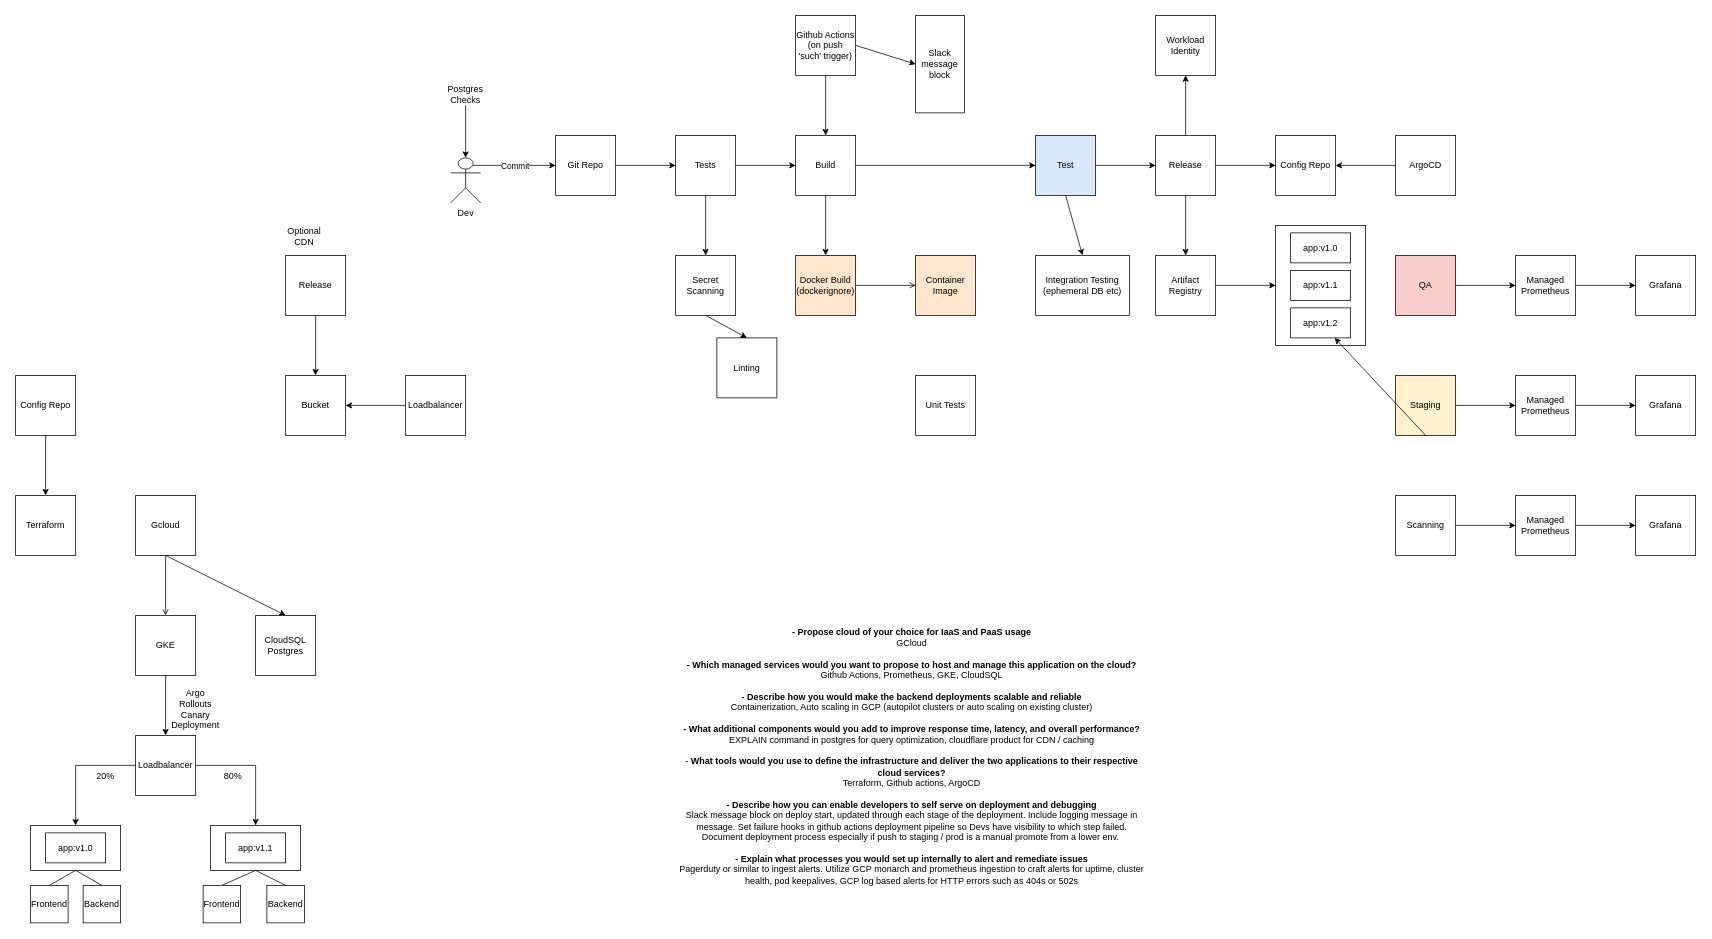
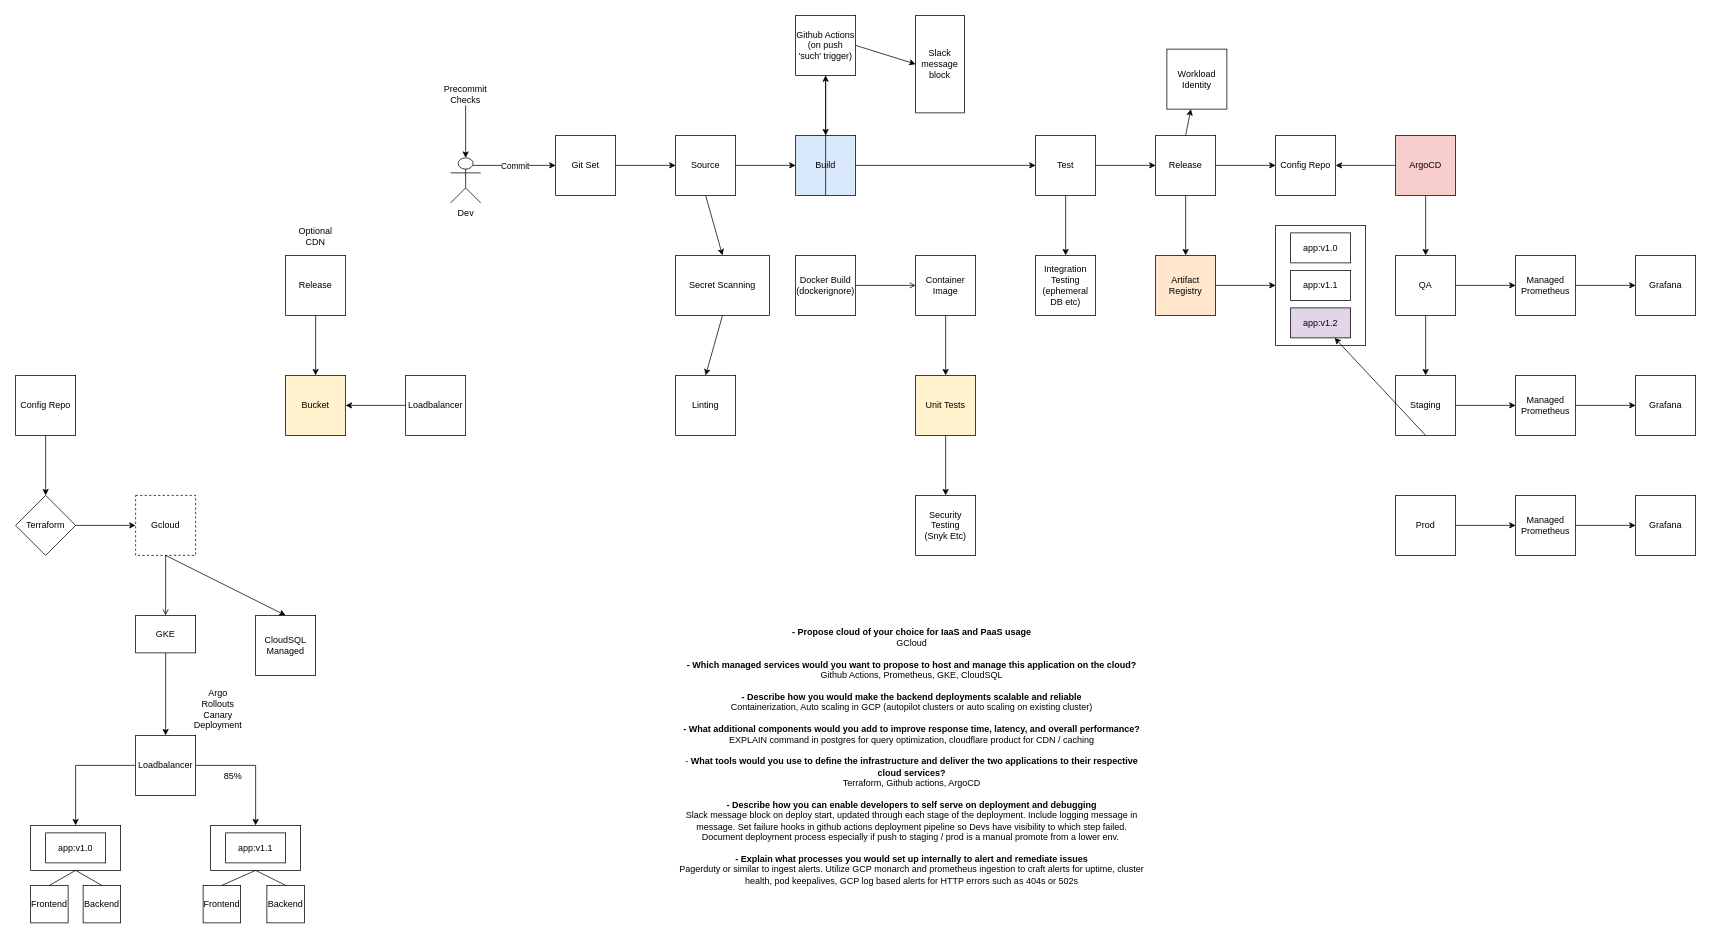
node "Workload Identity": moved (1185, 45) -> (1197, 79)
node "Postgres Checks": label "Postgres Checks" -> "Precommit Checks"
node "Git Repo": label "Git Repo" -> "Git Set"
node "Tests": label "Tests" -> "Source"
node "Build": fillcolor #ffffff -> #dae8fc
node "Test": fillcolor #dae8fc -> #ffffff
node "ArgoCD": fillcolor #ffffff -> #f8cecc
edge "Build" -> "Docker Build (dockerignore)": now "Build" -> "Github Actions (on push 'such' trigger)"
edge "ArgoCD" -> "QA": added
node "Optional CDN": moved (304, 237) -> (315, 237)
node "Secret Scanning": size 60x60 -> 94x60
node "Docker Build (dockerignore)": fillcolor #ffe6cc -> #ffffff
node "Container Image": fillcolor #ffe6cc -> #ffffff
node "Integration Testing (ephemeral DB etc)": size 94x60 -> 60x60
node "Artifact Registry": fillcolor #ffffff -> #ffe6cc
node "QA": fillcolor #f8cecc -> #ffffff
node "app:v1.2": fillcolor #ffffff -> #e1d5e7
edge "Container Image" -> "Unit Tests": added
edge "QA" -> "Staging": added
node "Linting": moved (747, 368) -> (705, 405)
node "Bucket": fillcolor #ffffff -> #fff2cc
node "Unit Tests": fillcolor #ffffff -> #fff2cc
node "Staging": fillcolor #fff2cc -> #ffffff
edge "Unit Tests" -> "Security Testing (Snyk Etc)": added
node "Terraform": shape rectangle -> diamond
edge "Terraform" -> "Gcloud": added
node "Gcloud": style solid -> dashed
node "Security Testing (Snyk Etc)": added
node "Scanning": label "Scanning" -> "Prod"
node "GKE": size 60x60 -> 60x38
node "CloudSQL Postgres": label "CloudSQL Postgres" -> "CloudSQL Managed"
node "Argo Rollouts Canary Deployment": moved (195, 709) -> (218, 709)
node "20%": removed
node "80%": label "80%" -> "85%"
